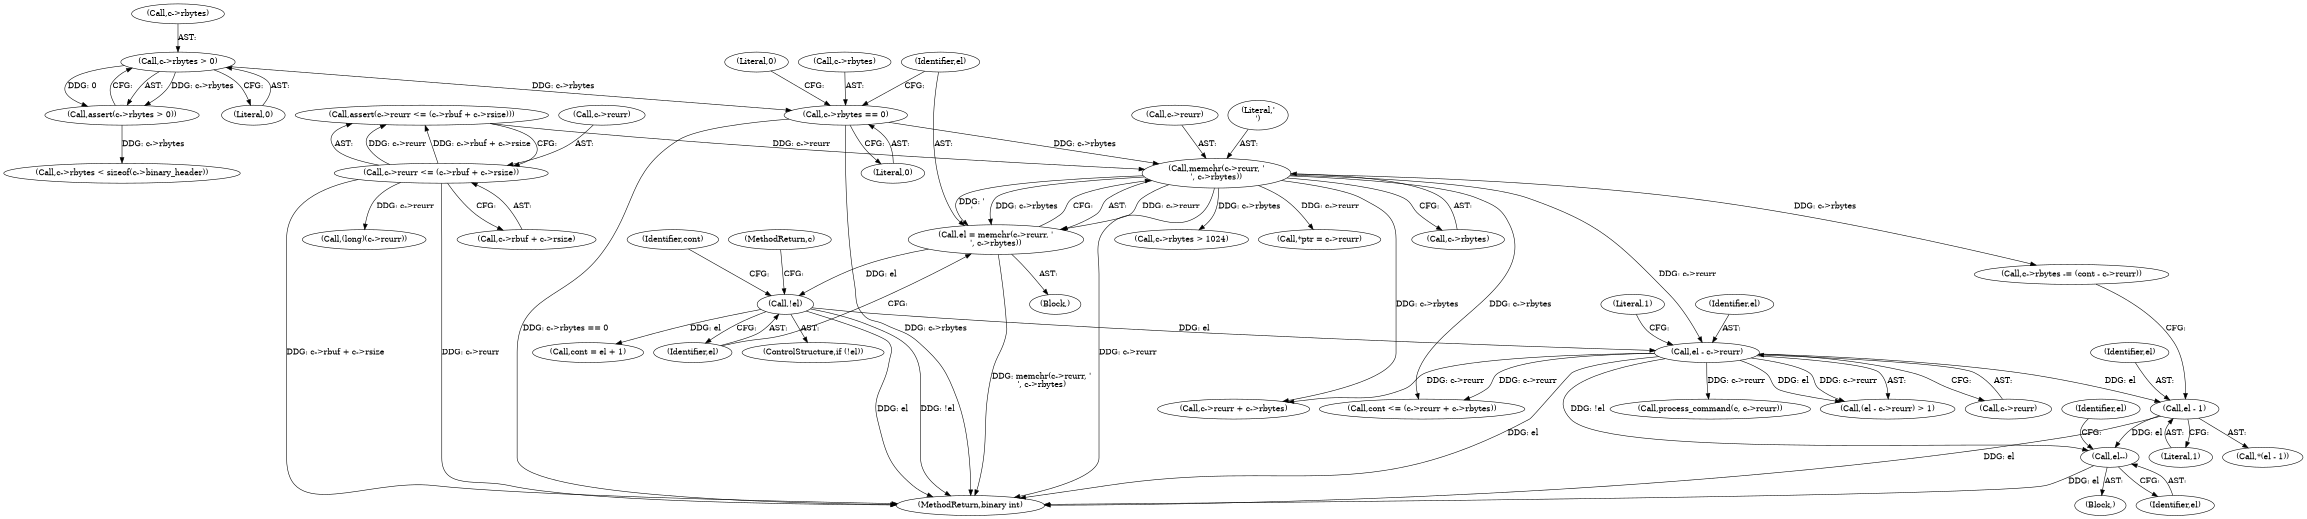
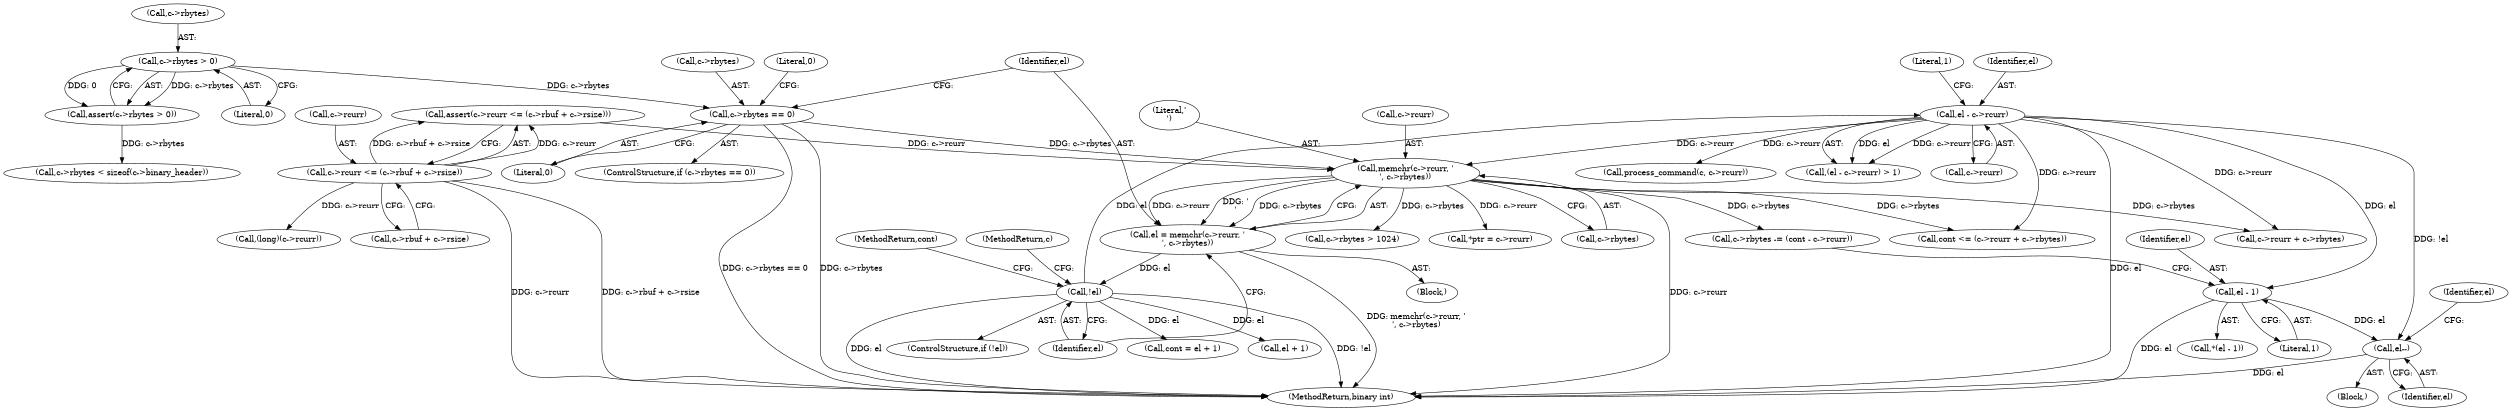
node "(ControlStructure,if (c->rbytes == 0))": added
edge "(Call,memchr(c->rcurr, ' ', c->rbytes))" -> "(Call,el - c->rcurr)": reversed
edge "(Call,c->rbuf + c->rsize)" -> "(Call,c->rcurr <= (c->rbuf + c->rsize))": label "AST: " -> "CFG: "
node "(Identifier,cont)": label "(Identifier,cont)" -> "(MethodReturn,cont)"
node "(Call,el + 1)": added
